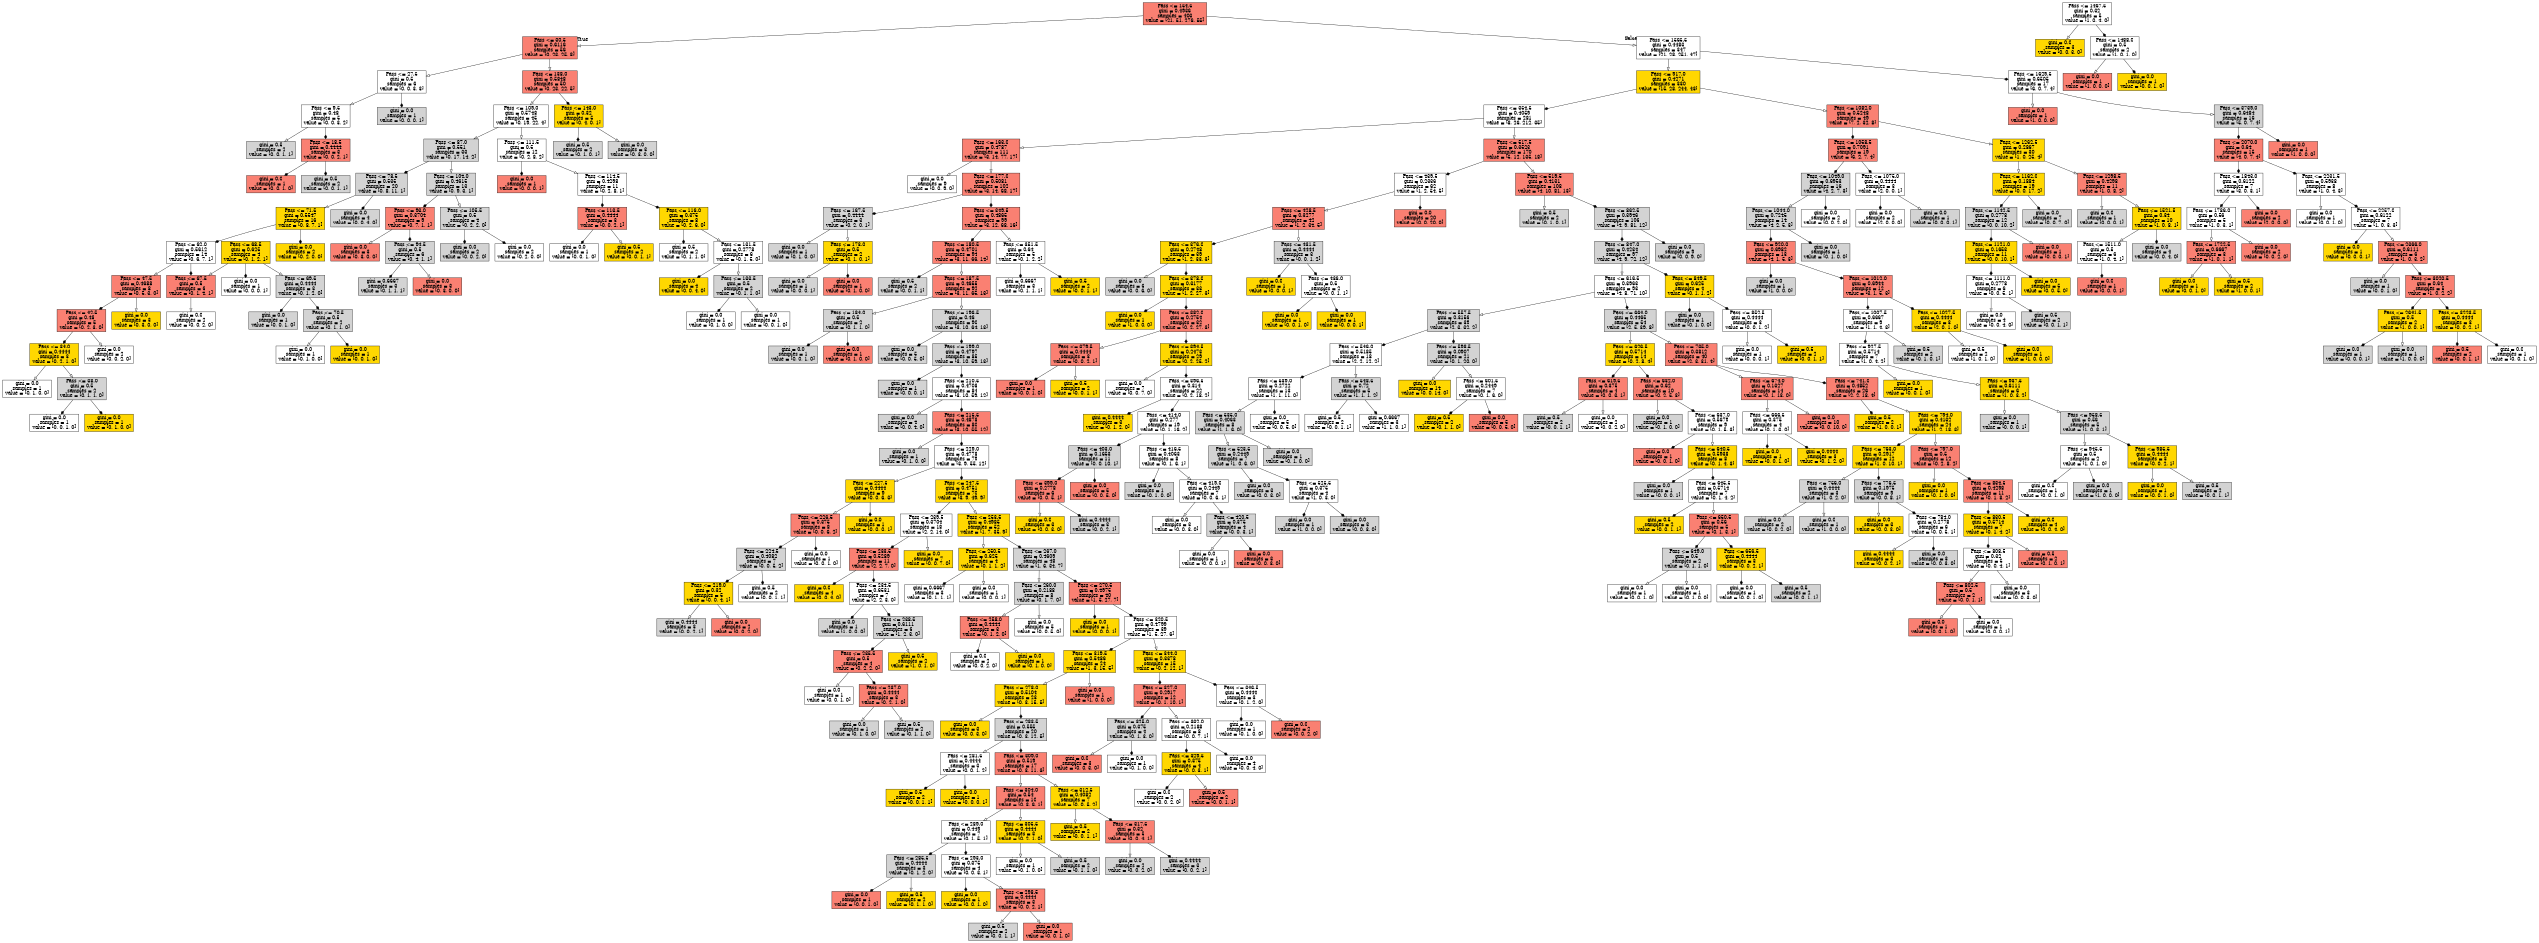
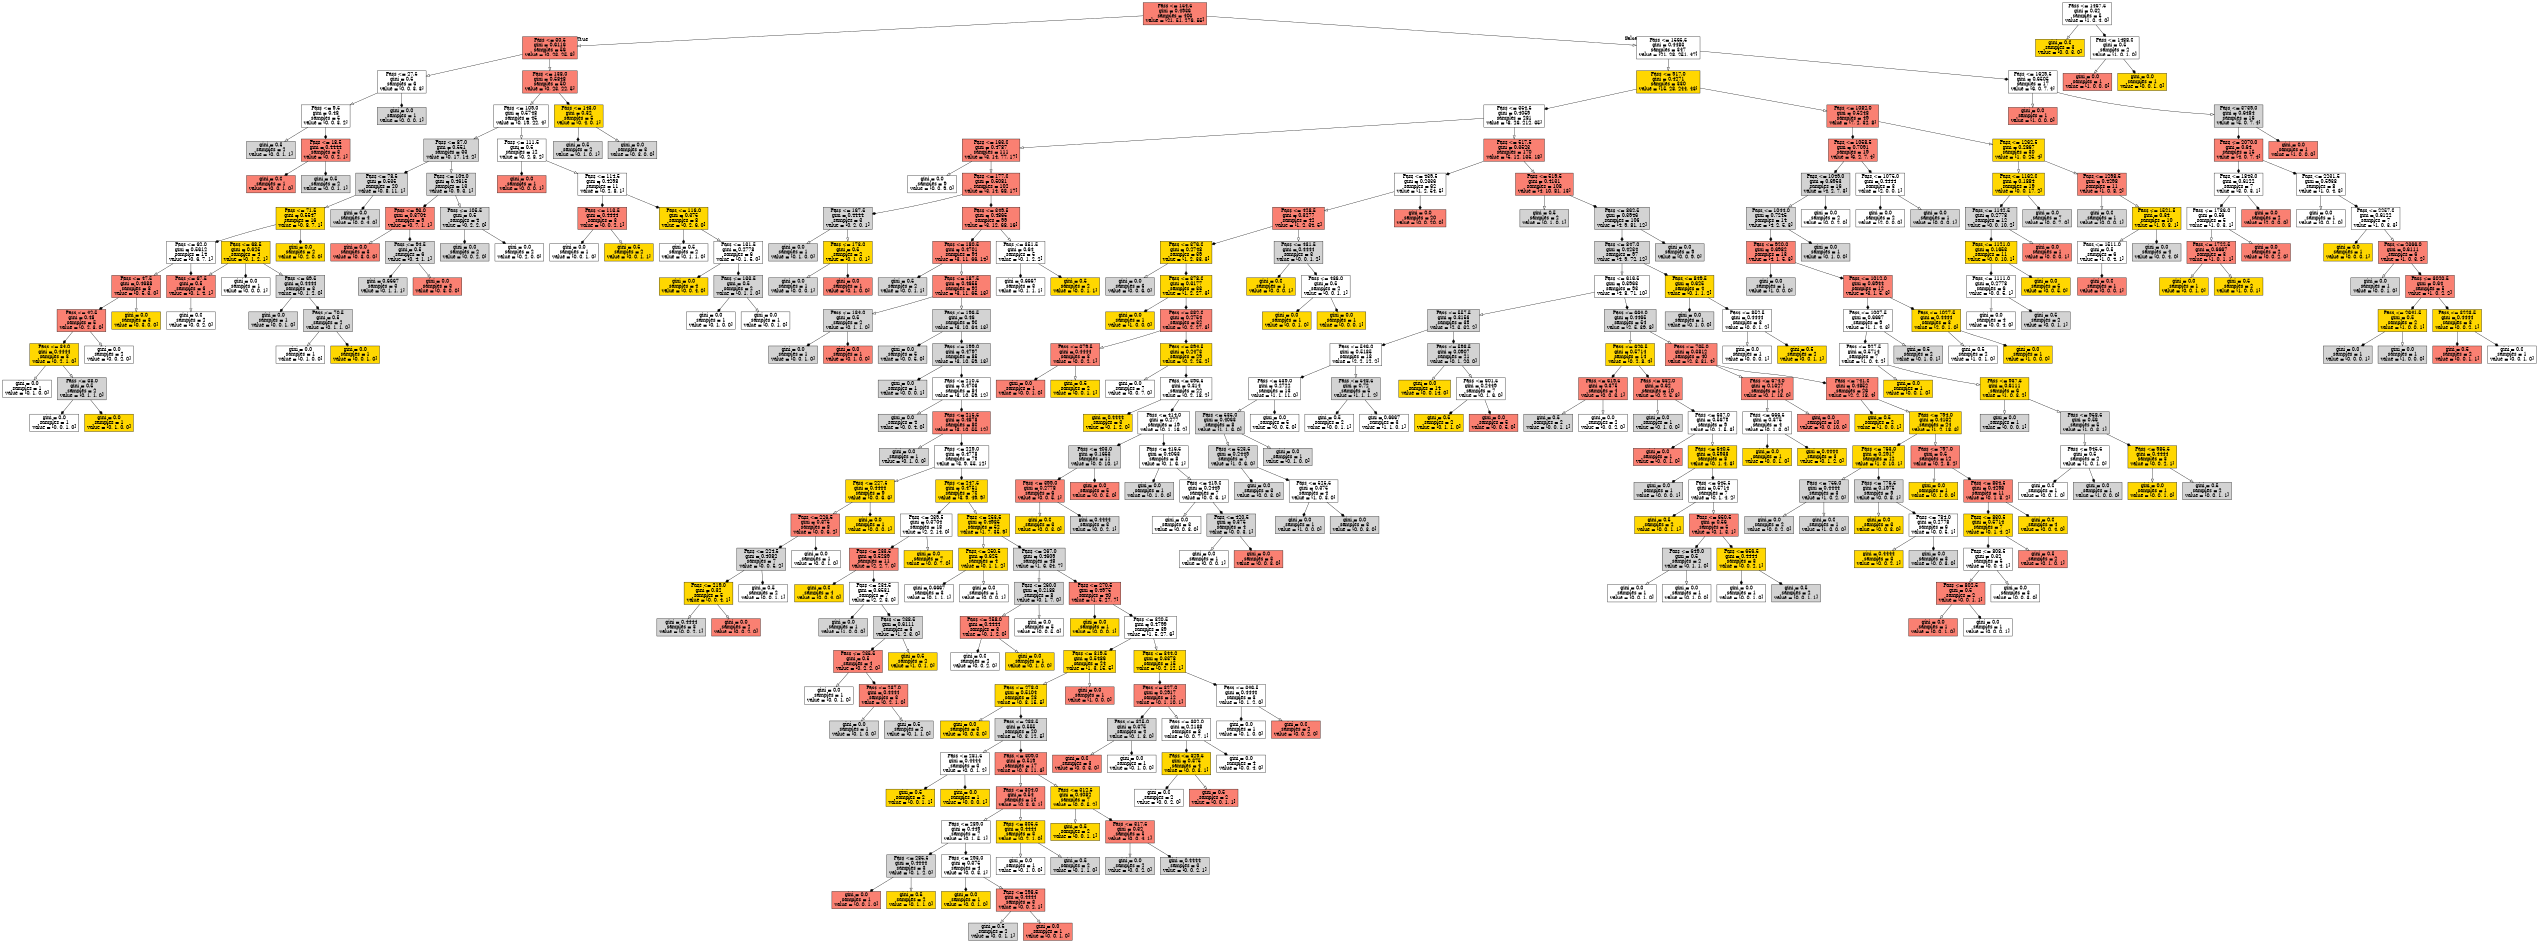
edge "Pass <= 131.5 gini = 0.2778 samples = 6 value = [0, 1, 5, 0]" -> "Pass <= 133.5 gini = 0.5 samples = 2 value = [0, 1, 1, 0]": arrowhead onormal -> diamond
